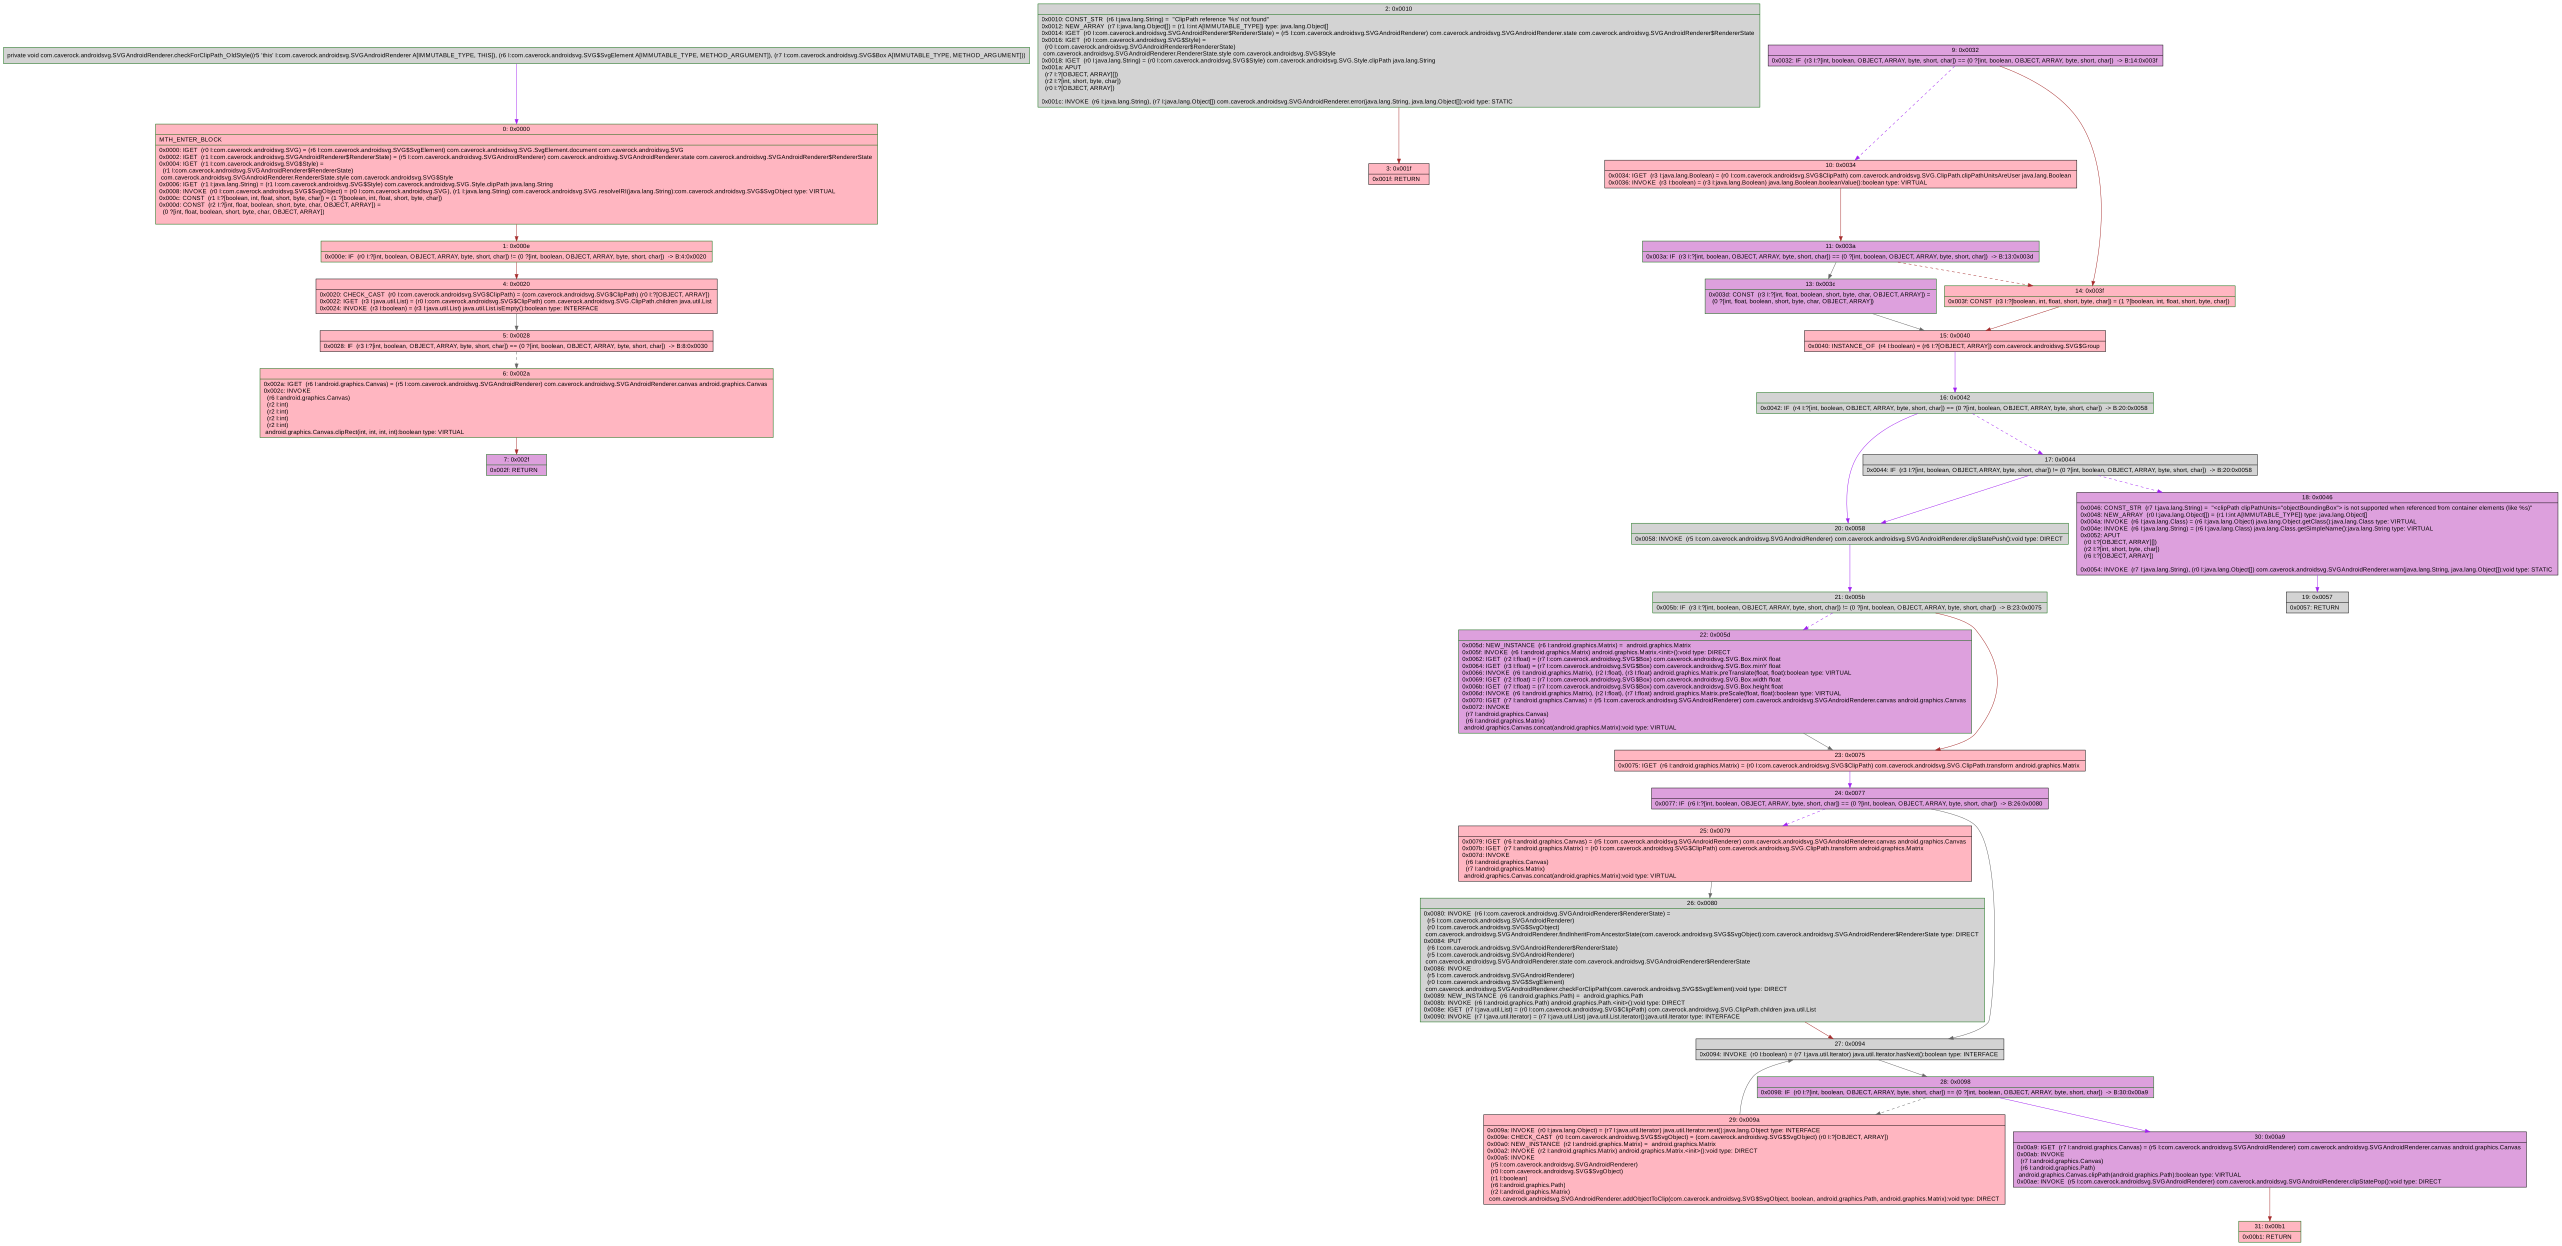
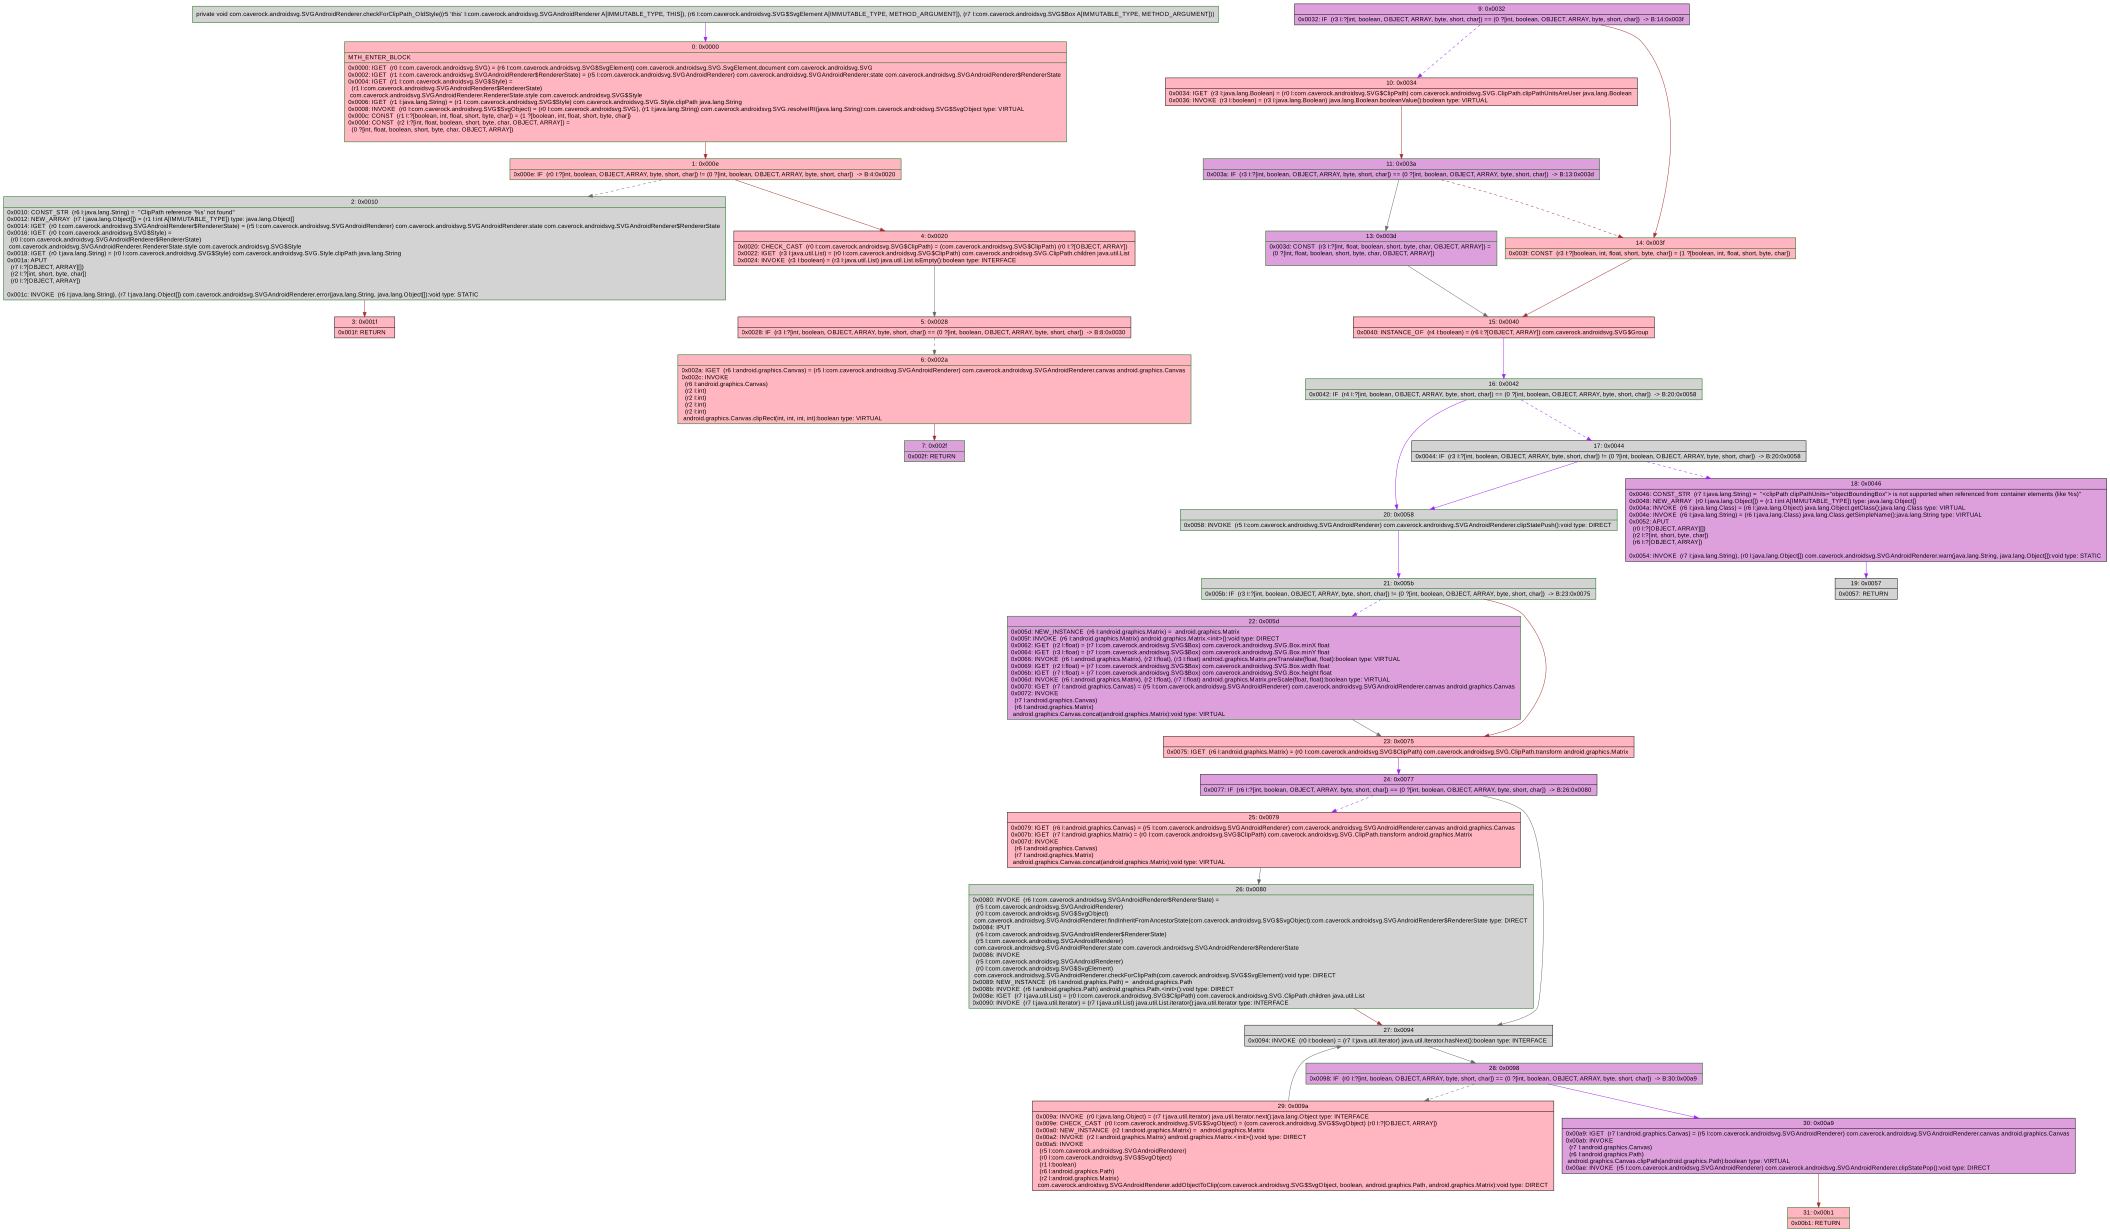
edge "1: 0x000e" -> "2: 0x0010": added
